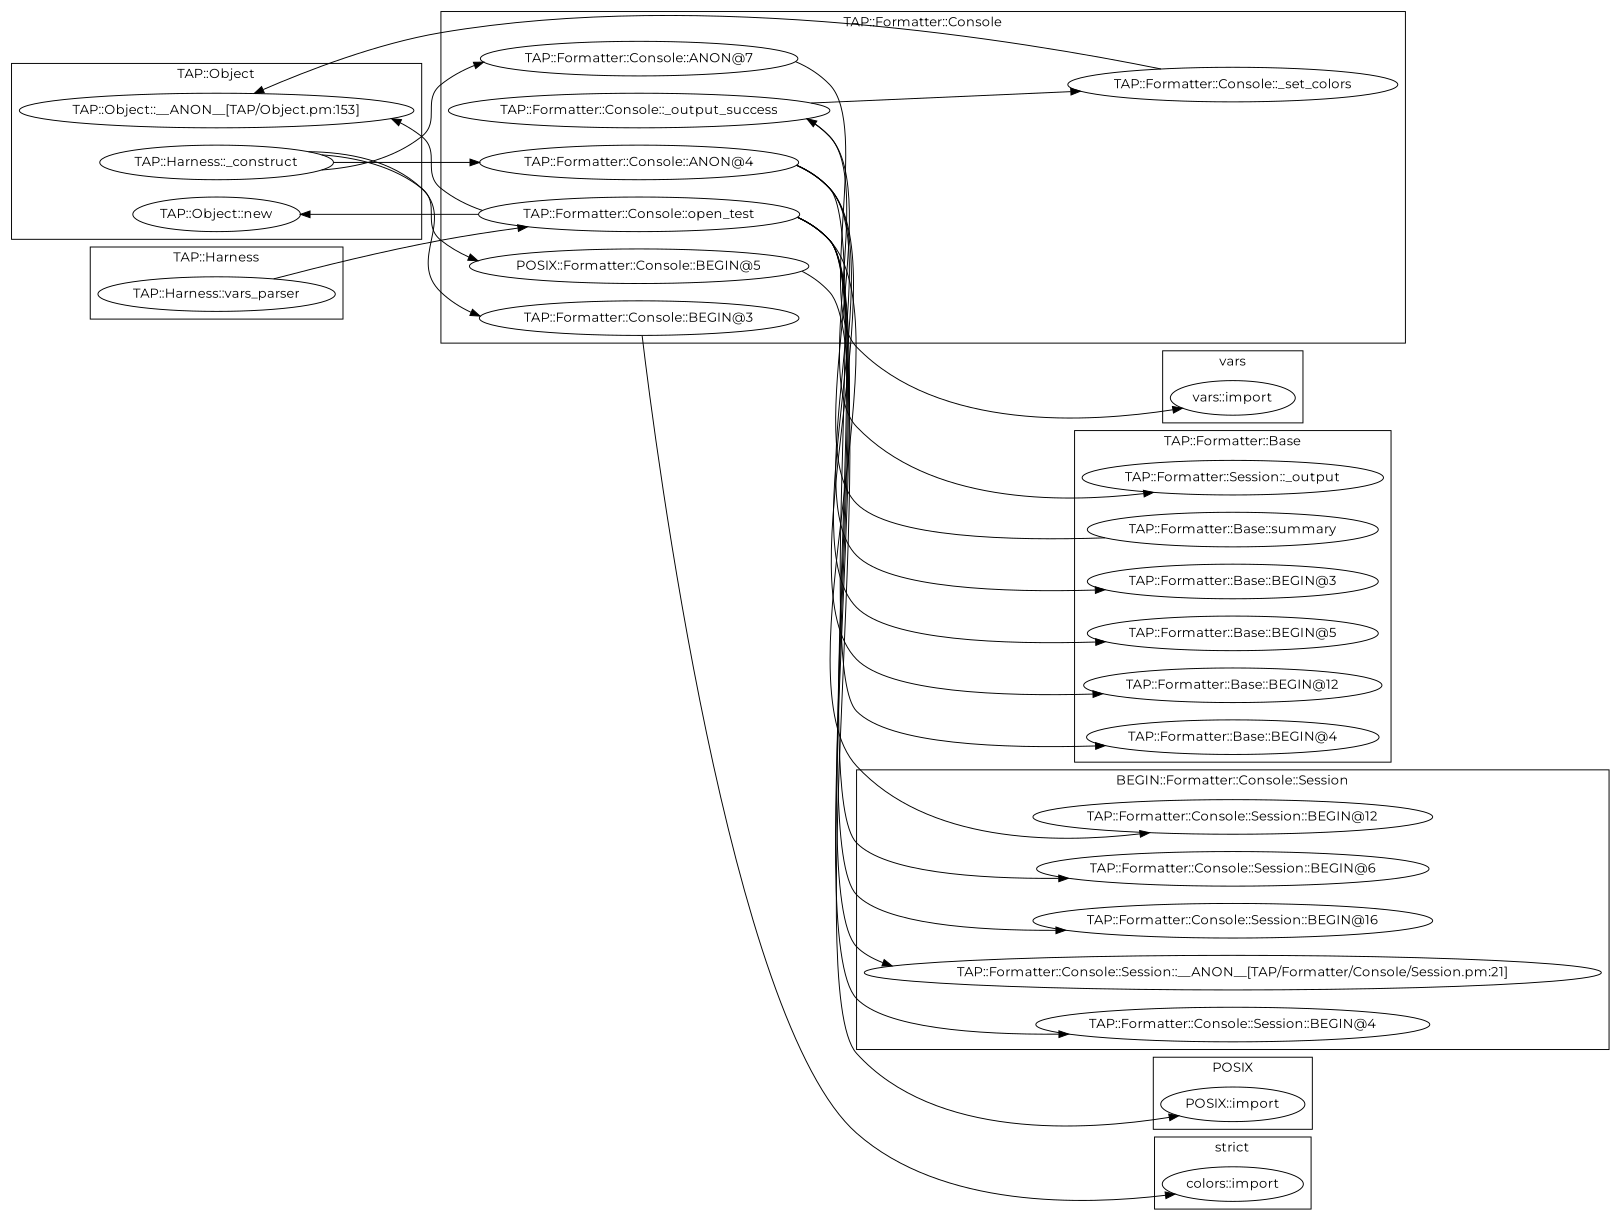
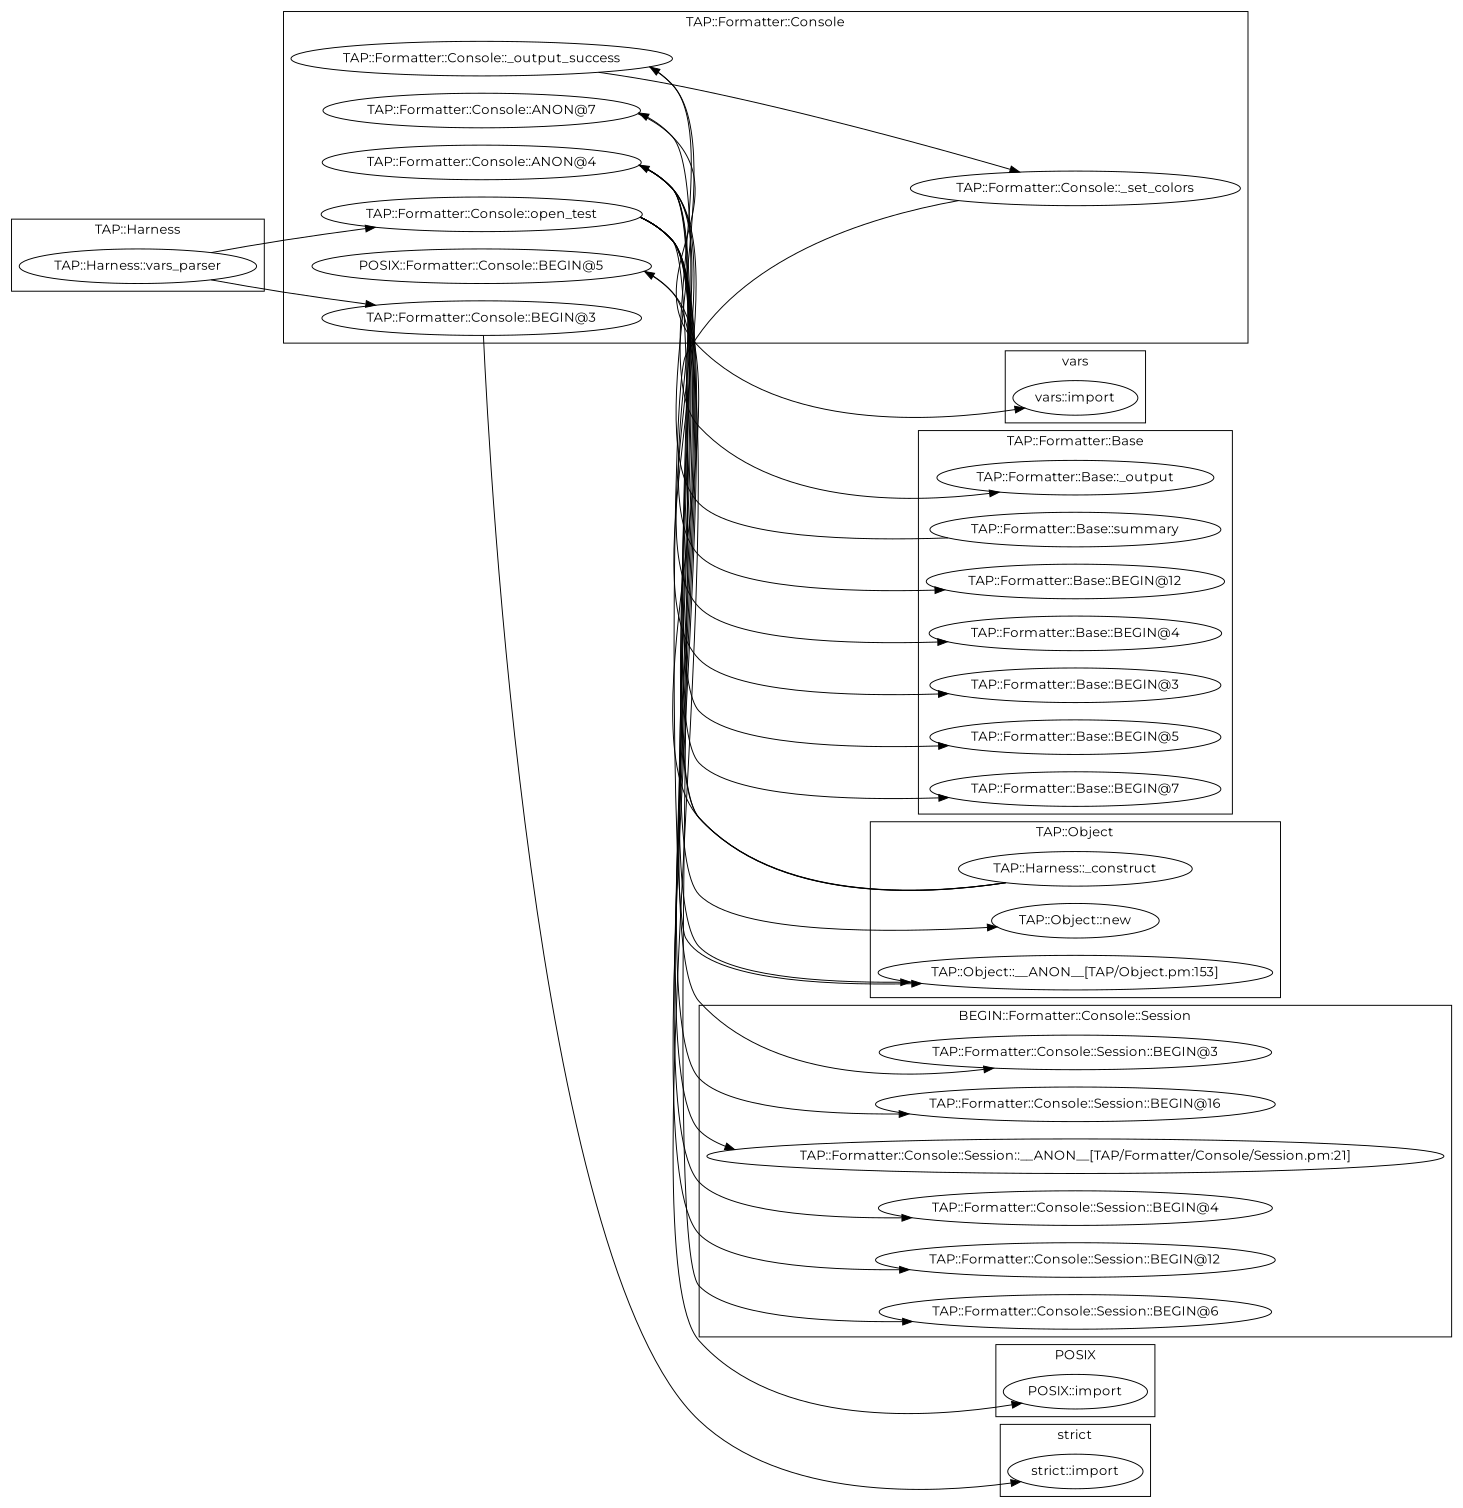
edge "TAP::Harness::_construct" -> "TAP::Formatter::Console::BEGIN@3": now "TAP::Harness::vars_parser" -> "TAP::Formatter::Console::BEGIN@3"
node "TAP::Formatter::Session::_output": label "TAP::Formatter::Session::_output" -> "TAP::Formatter::Base::_output"
node "TAP::Formatter::Base::BEGIN@7": added
node "TAP::Formatter::Console::Session::BEGIN@3": added
node "colors::import": label "colors::import" -> "strict::import"
